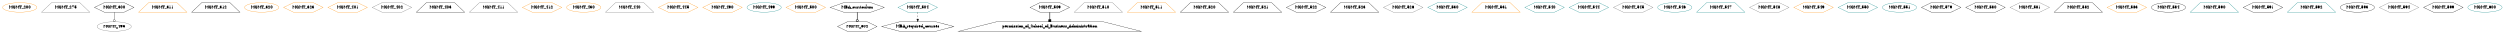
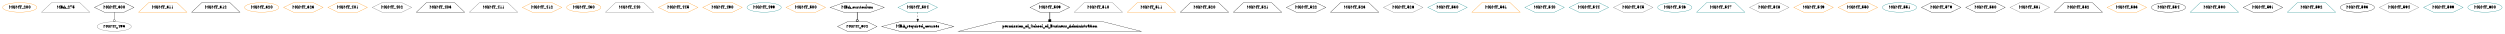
node "MGMT_275": label "MGMT_275" -> "MBA_275"
node "MGMT_550": color teal -> darkorange
node "MGMT_599": color black -> teal
